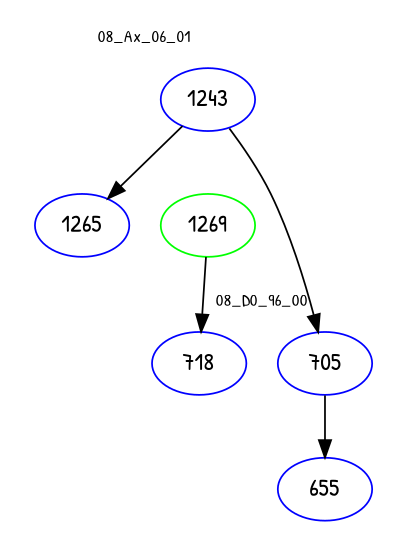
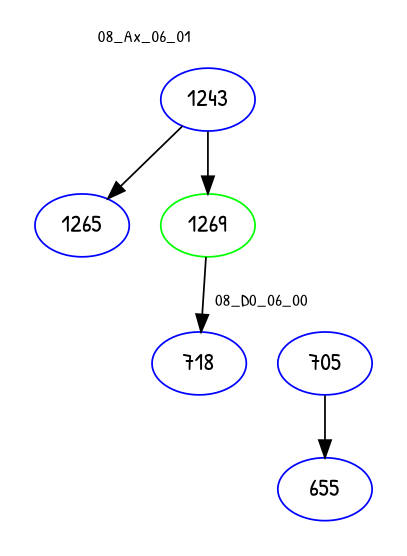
edge "1243" -> "705": now "1243" -> "1269"
cluster "08_D0_96_00": label "08_D0_96_00" -> "08_D0_06_00"
